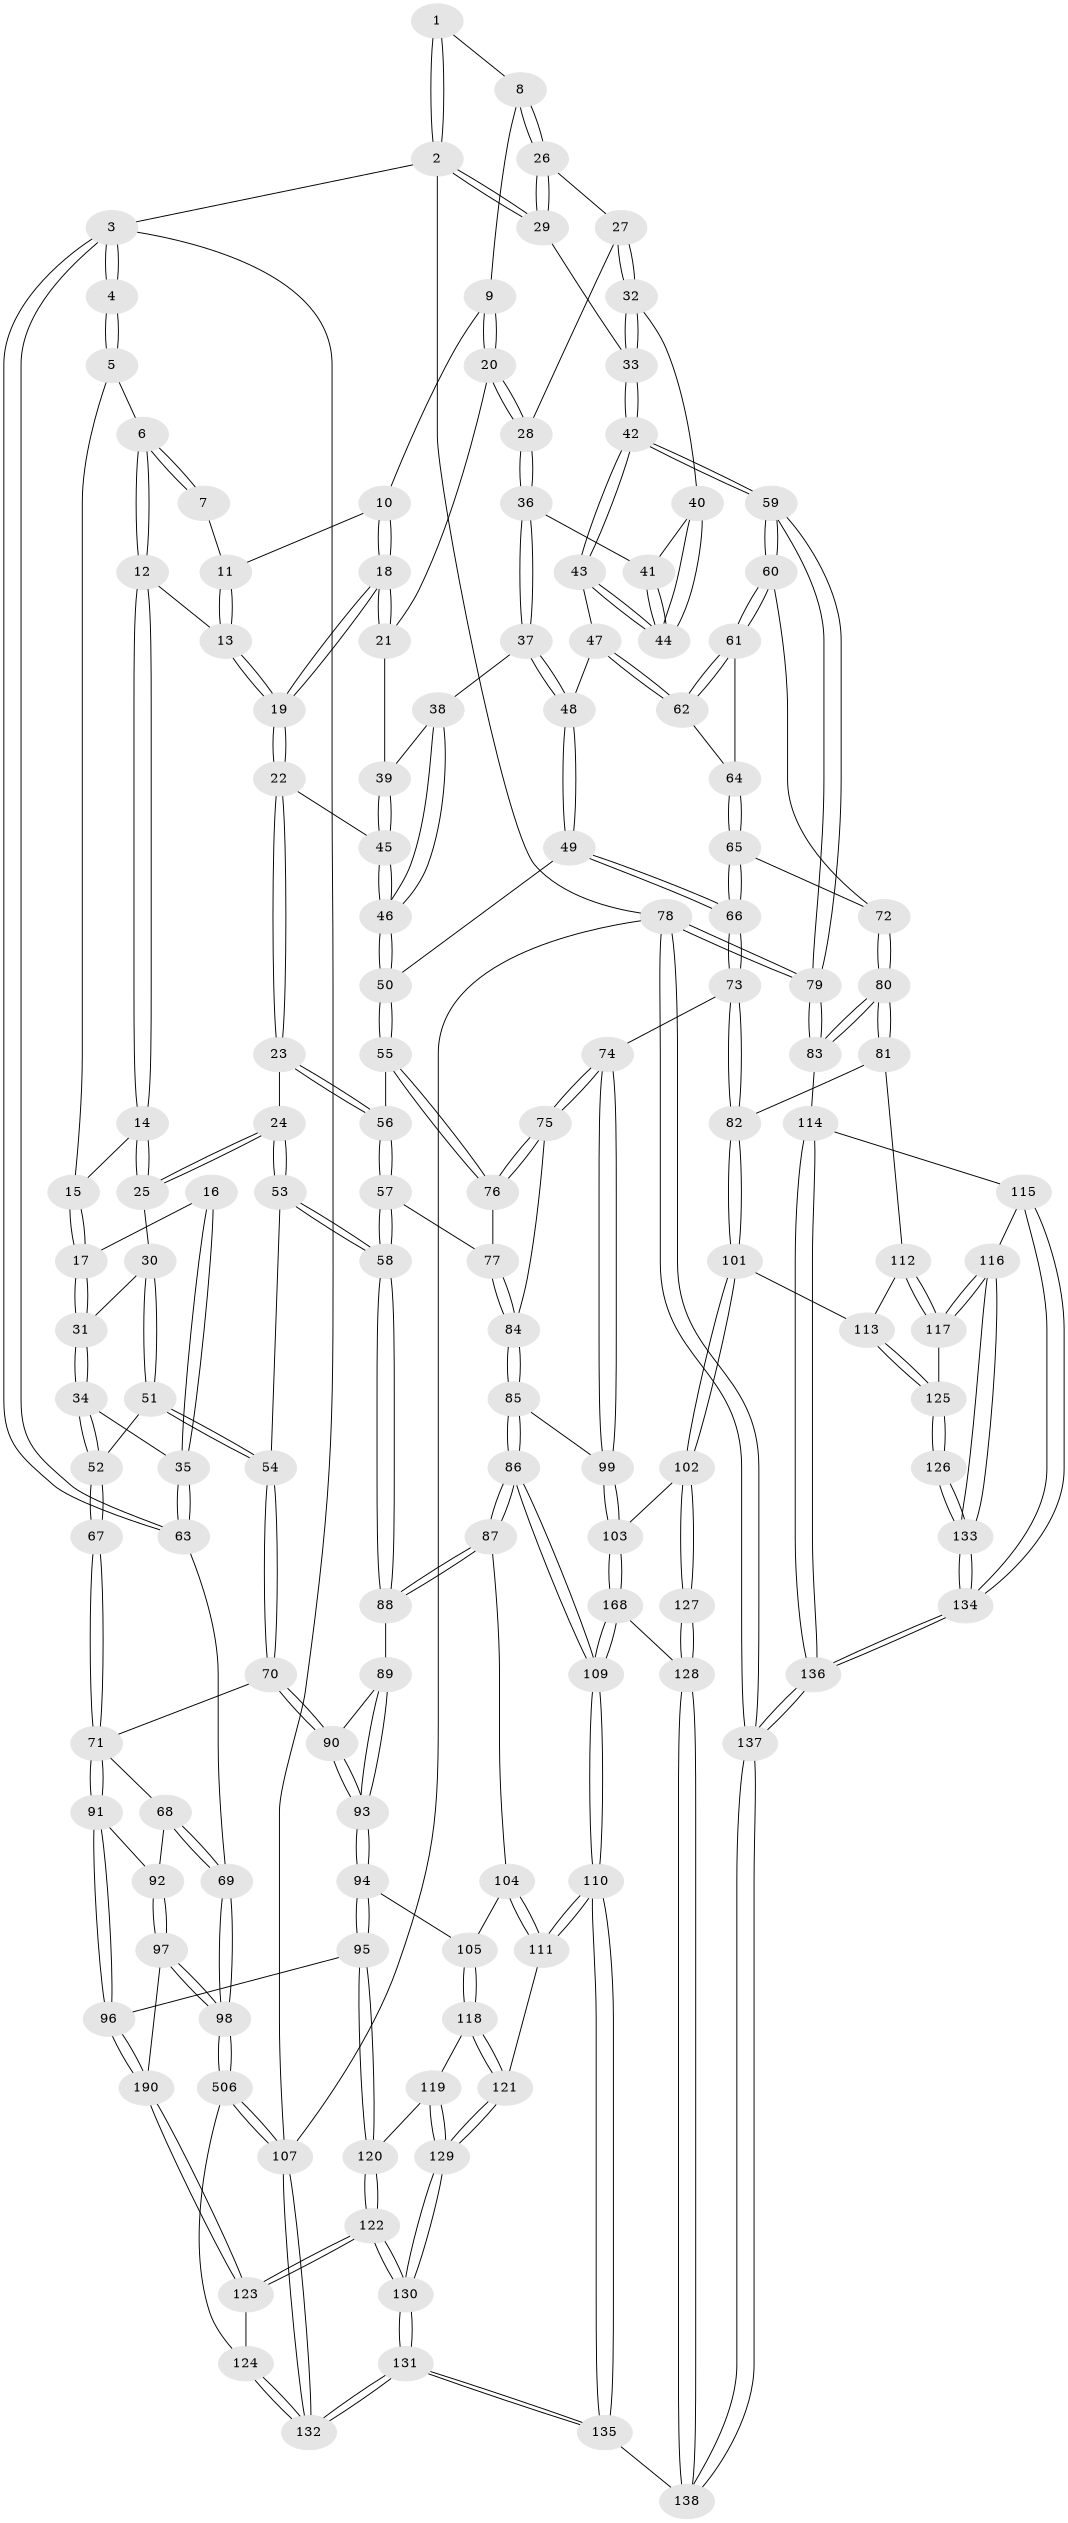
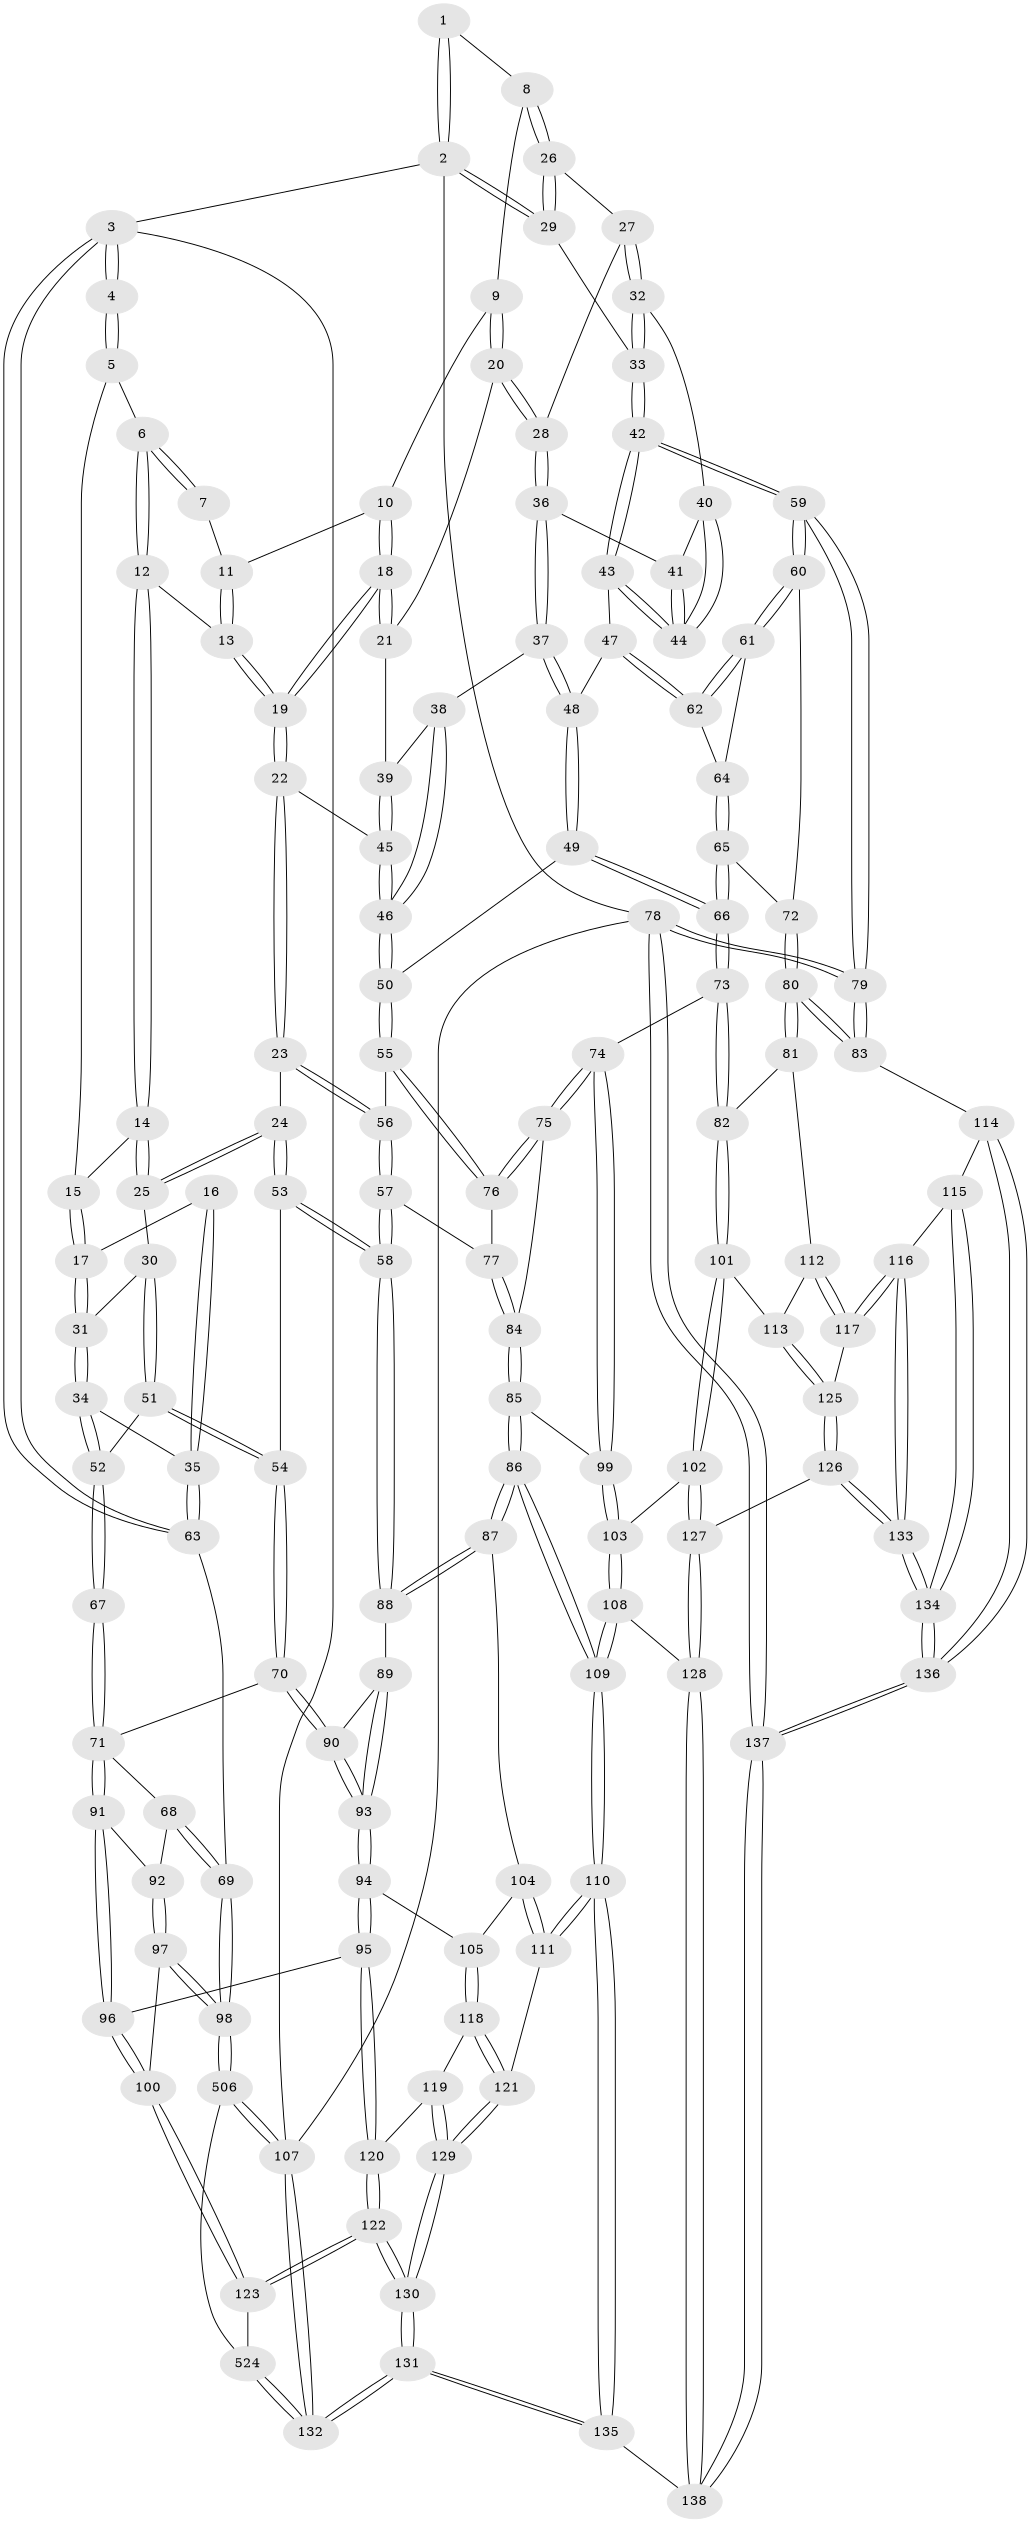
edge "126" -- "127": added
node "168": label "168" -> "108"
node "190": label "190" -> "100"
node "124": label "124" -> "524"
